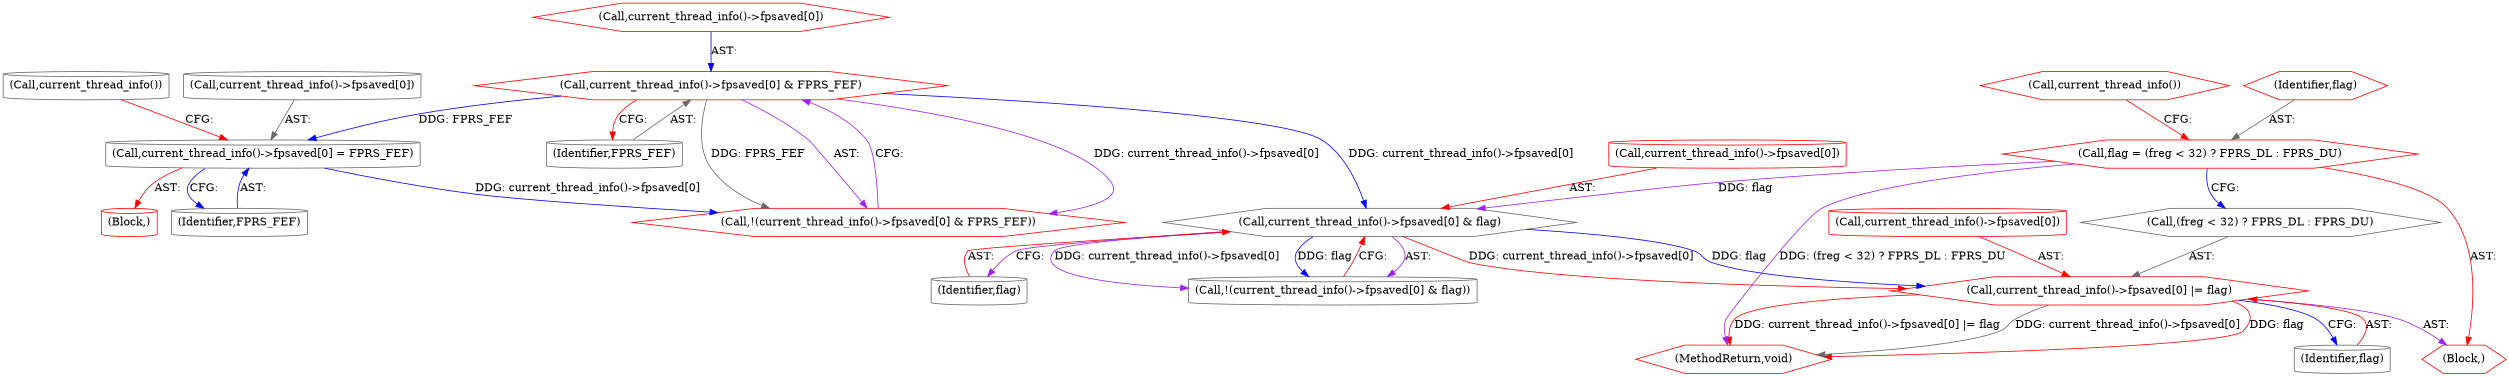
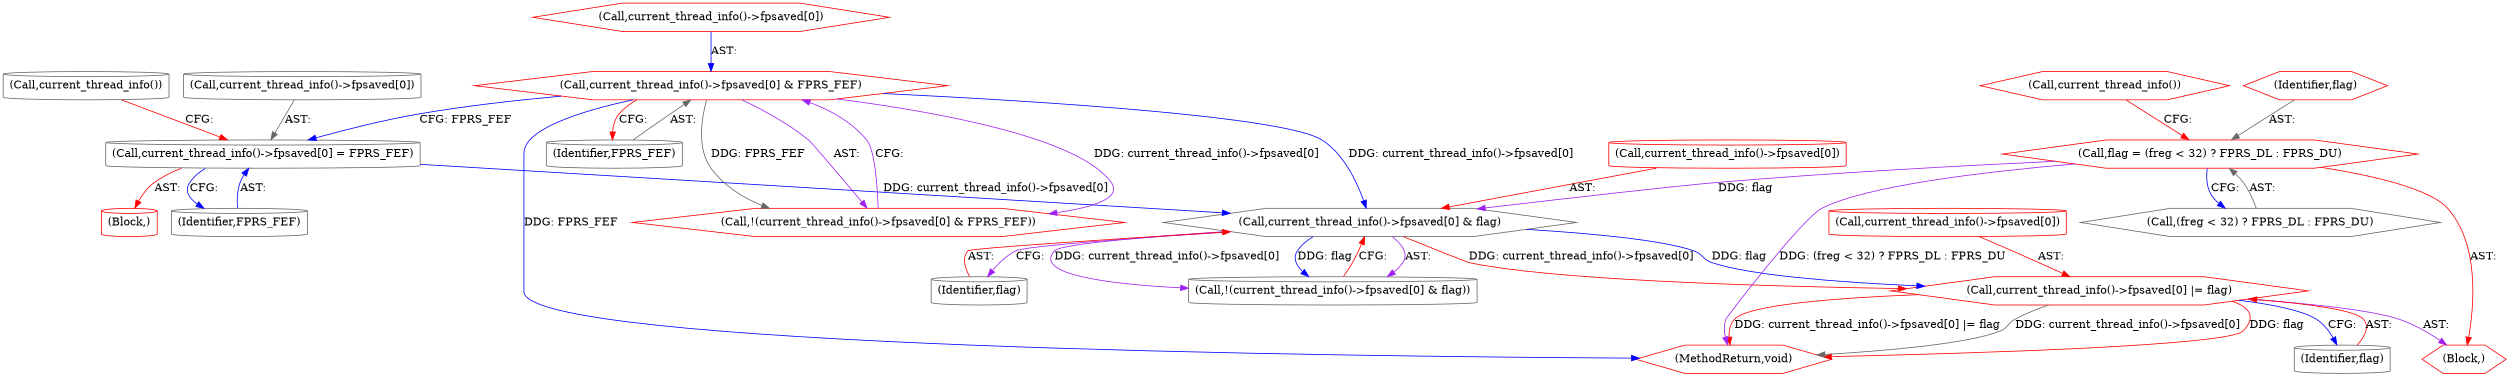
edge "(Call,current_thread_info()->fpsaved[0] & FPRS_FEF)" -> "(Call,current_thread_info()->fpsaved[0] = FPRS_FEF)": label "DDG: FPRS_FEF" -> "CFG: FPRS_FEF"
edge "(Call,current_thread_info()->fpsaved[0] = FPRS_FEF)" -> "(Call,!(current_thread_info()->fpsaved[0] & FPRS_FEF))": now "(Call,current_thread_info()->fpsaved[0] = FPRS_FEF)" -> "(Call,current_thread_info()->fpsaved[0] & flag)"
edge "(Call,(freg < 32) ? FPRS_DL : FPRS_DU)" -> "(Call,current_thread_info()->fpsaved[0] |= flag)": now "(Call,(freg < 32) ? FPRS_DL : FPRS_DU)" -> "(Call,flag = (freg < 32) ? FPRS_DL : FPRS_DU)"
edge "(Call,current_thread_info()->fpsaved[0] & FPRS_FEF)" -> "(MethodReturn,void)": added, label "DDG: FPRS_FEF"
